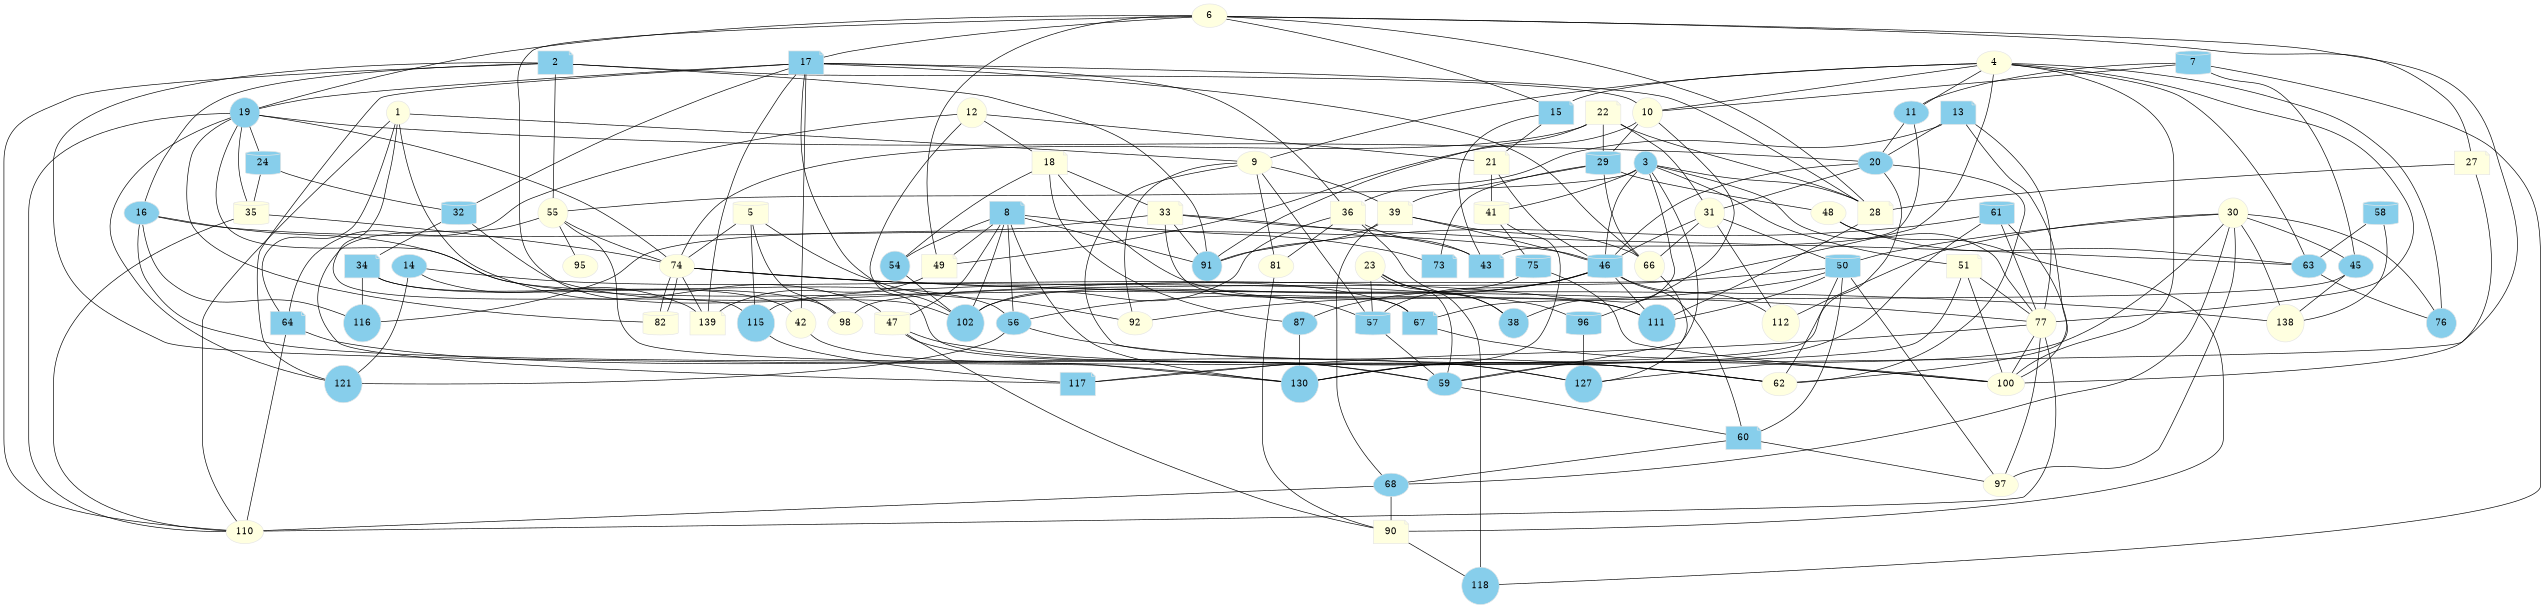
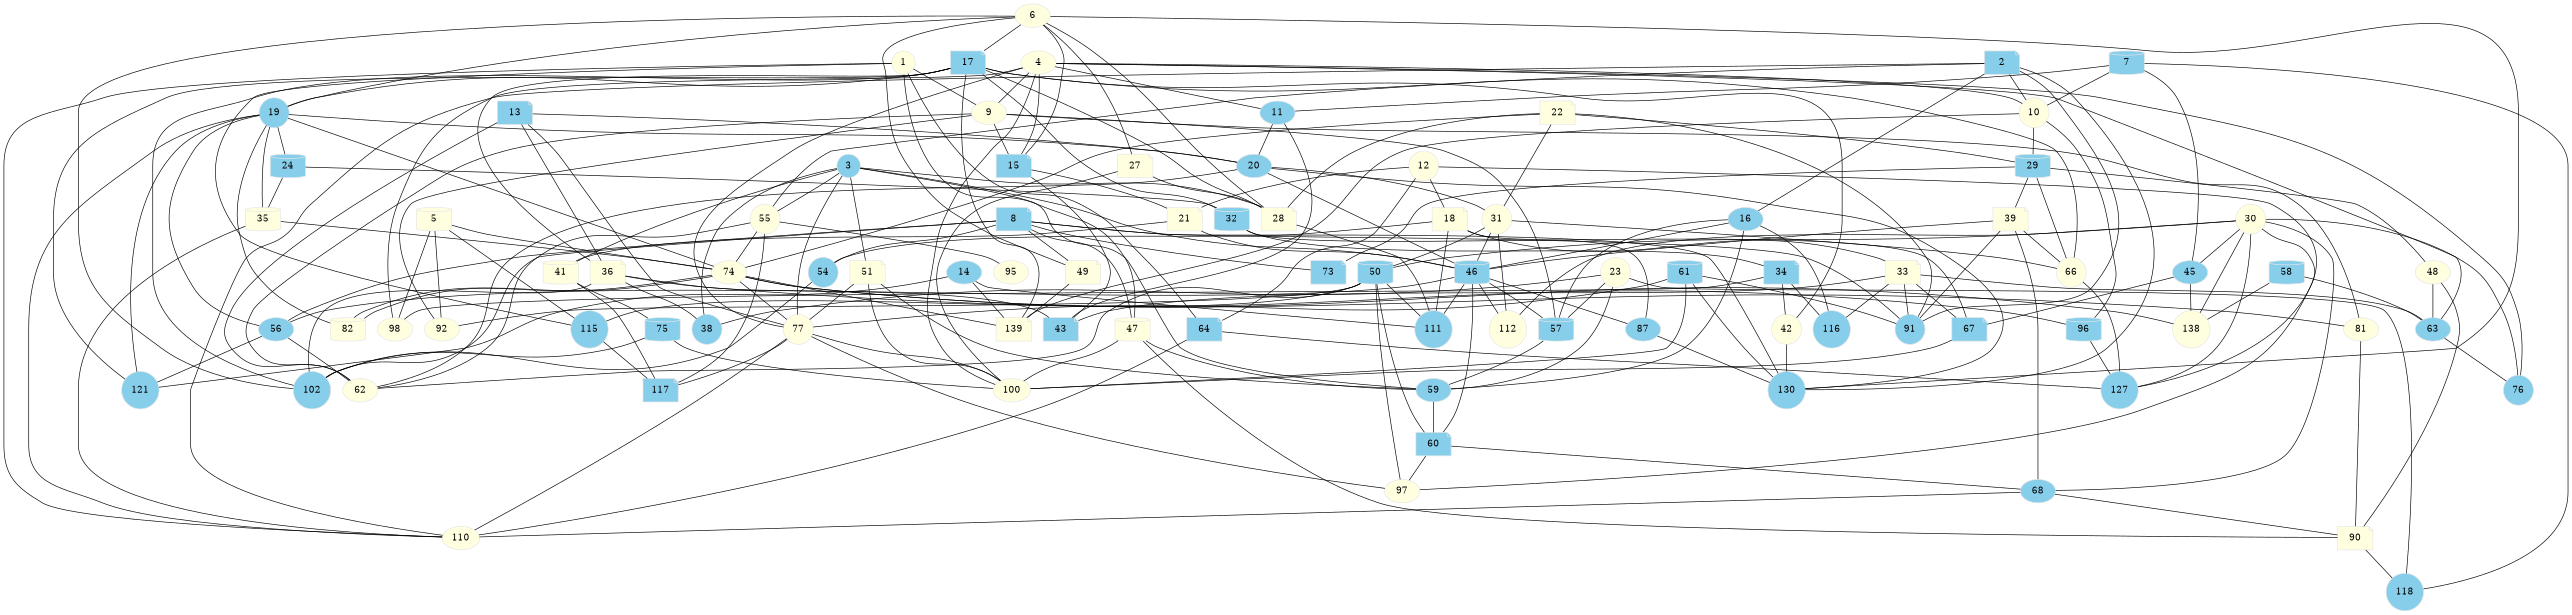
edge "9" -- "39": now "9" -- "15"
edge "10" -- "49": now "10" -- "139"
